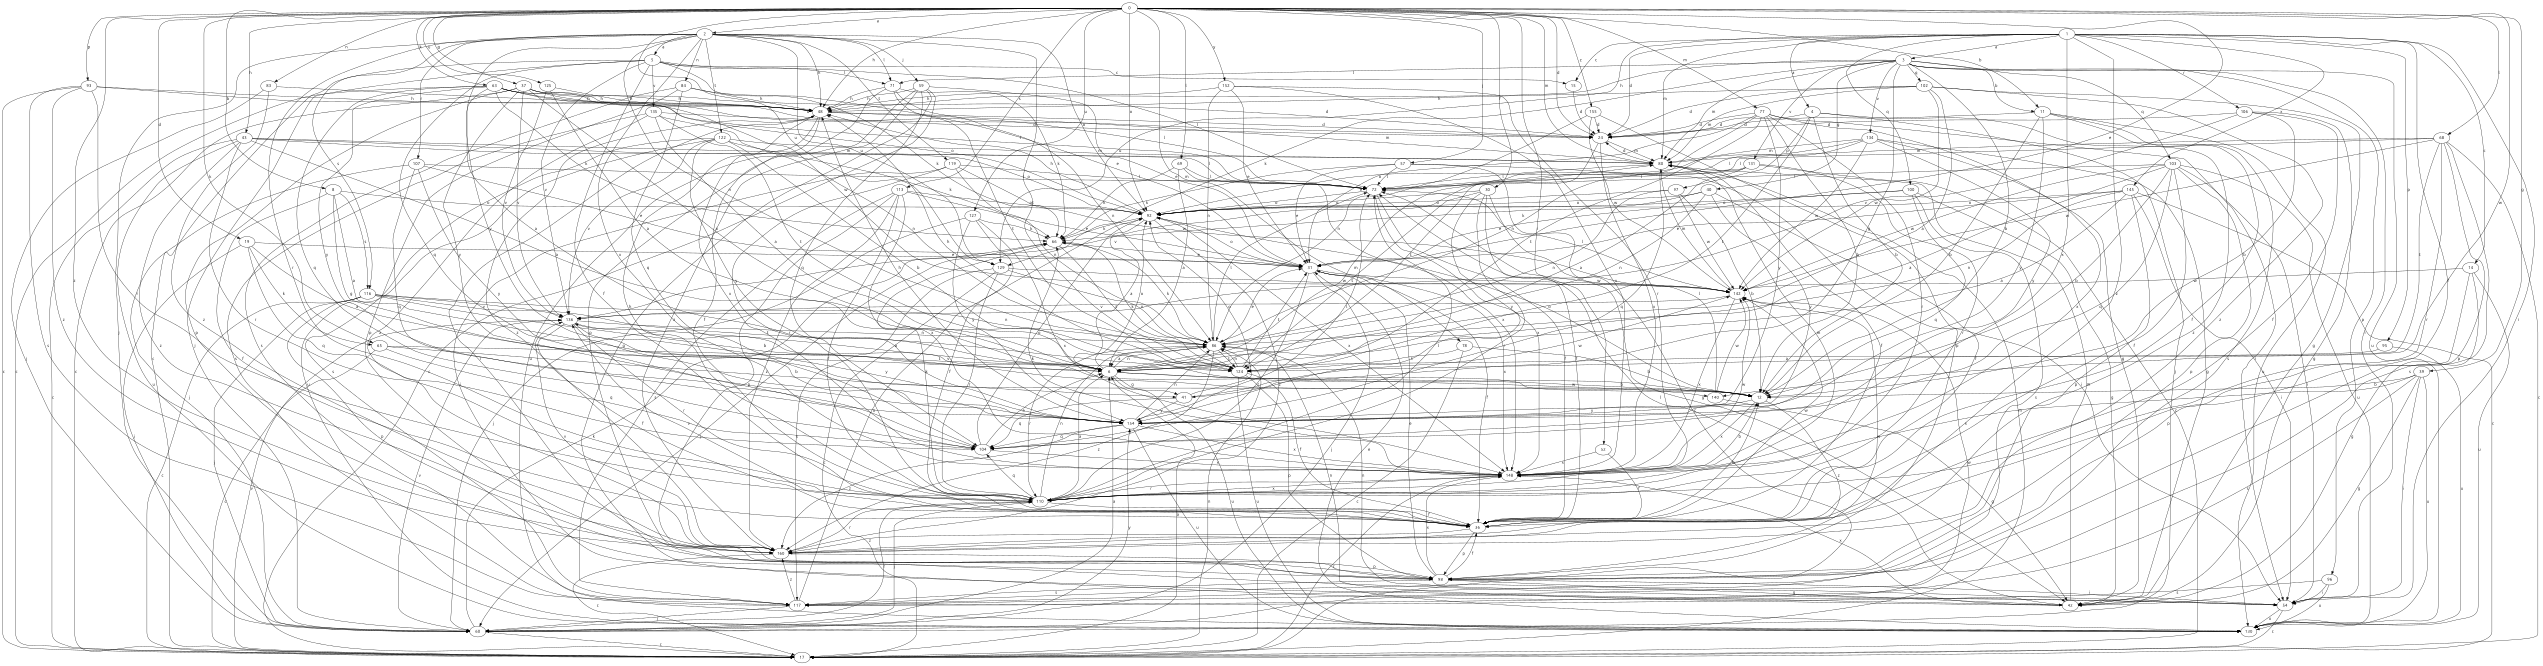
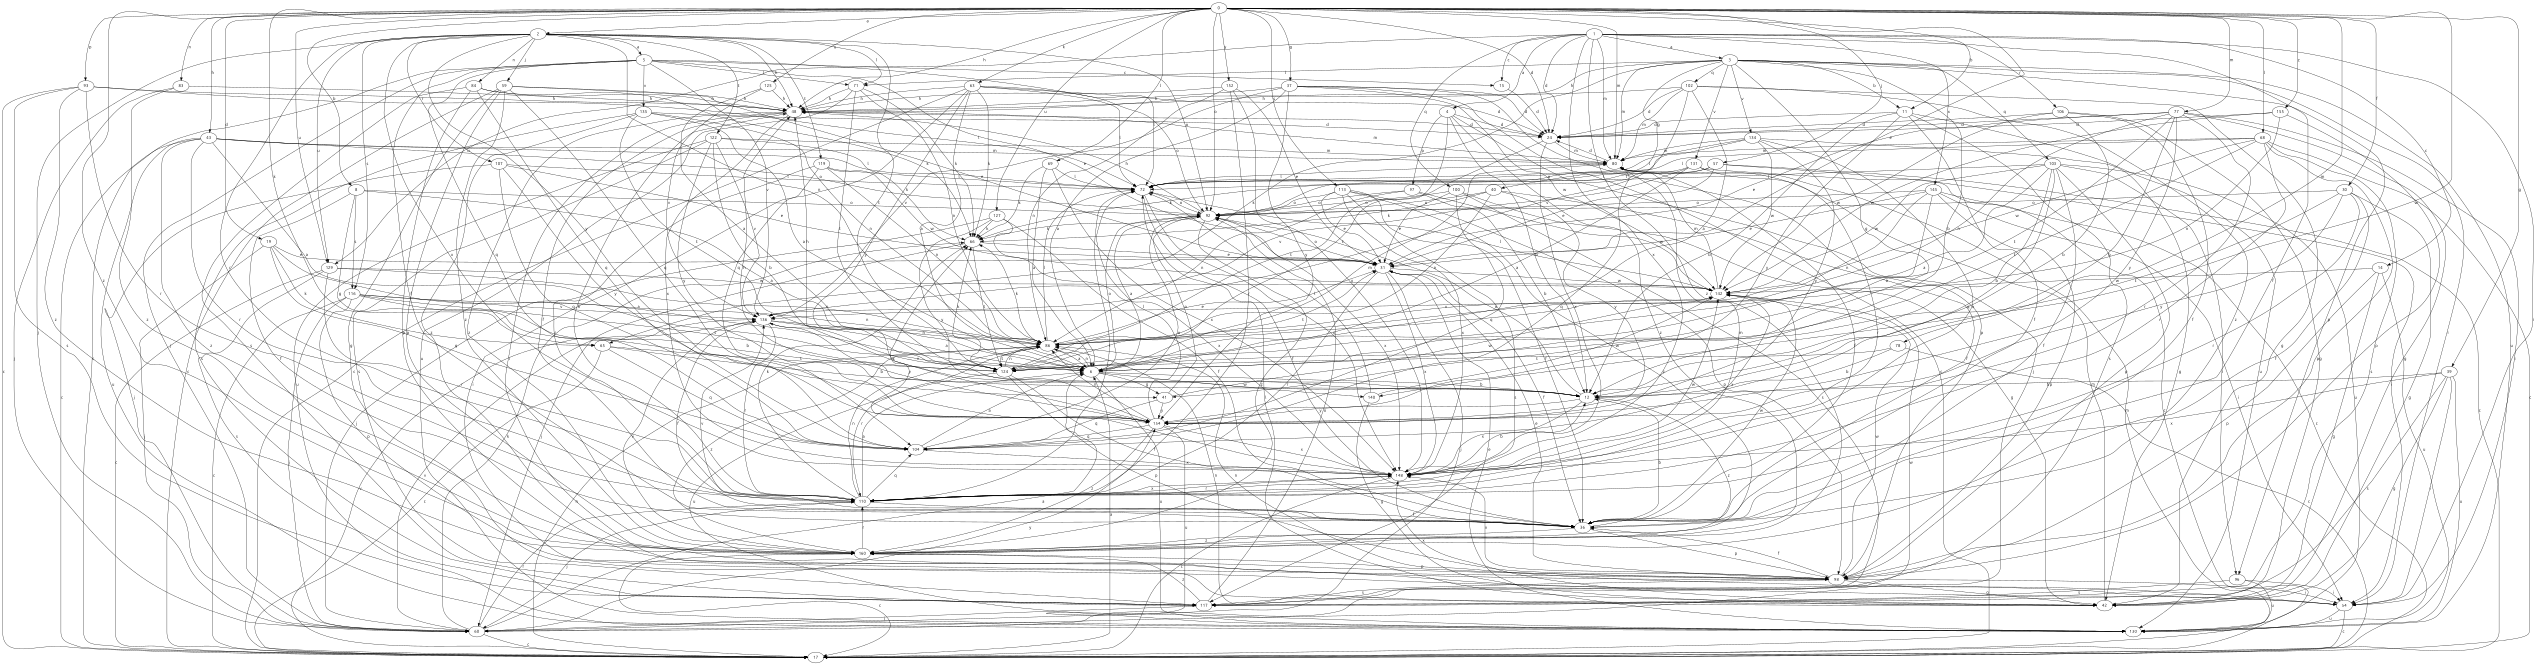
edge "3" -> "129": now "3" -> "65"
node "95": removed
edge "103" -> "54": now "103" -> "96"
node "52": removed
